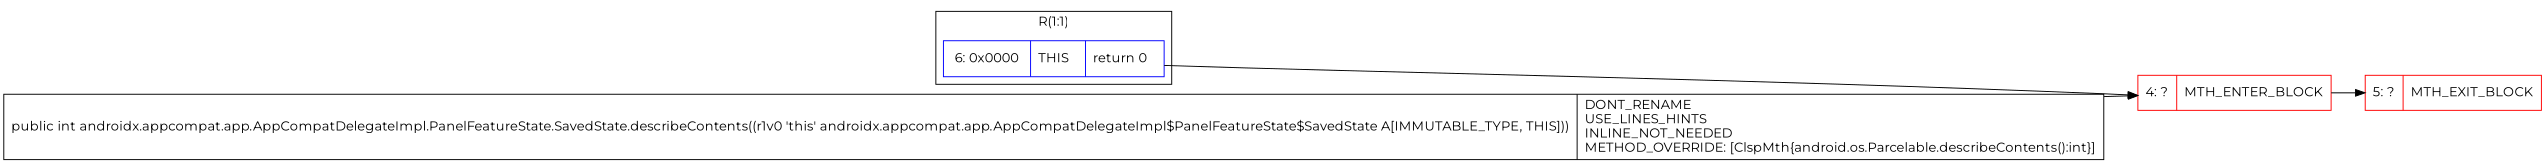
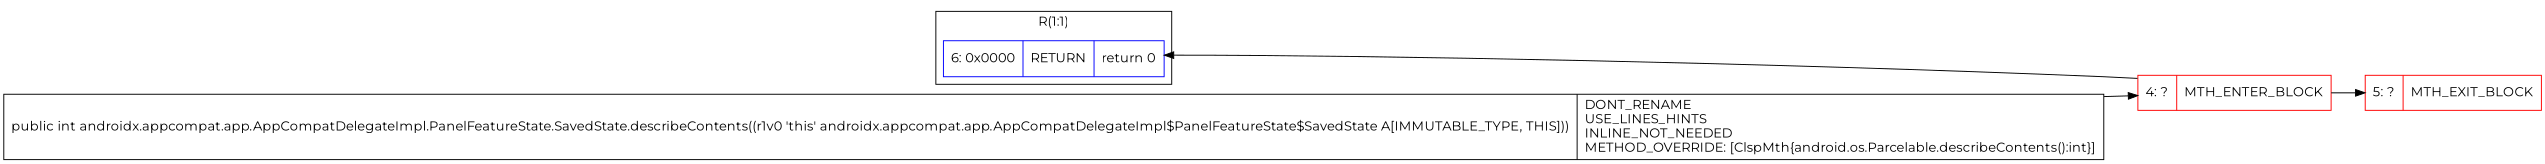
node "6: 0x0000": text "THIS" -> "RETURN"
edge "6: 0x0000" -> "4: ?": reversed
